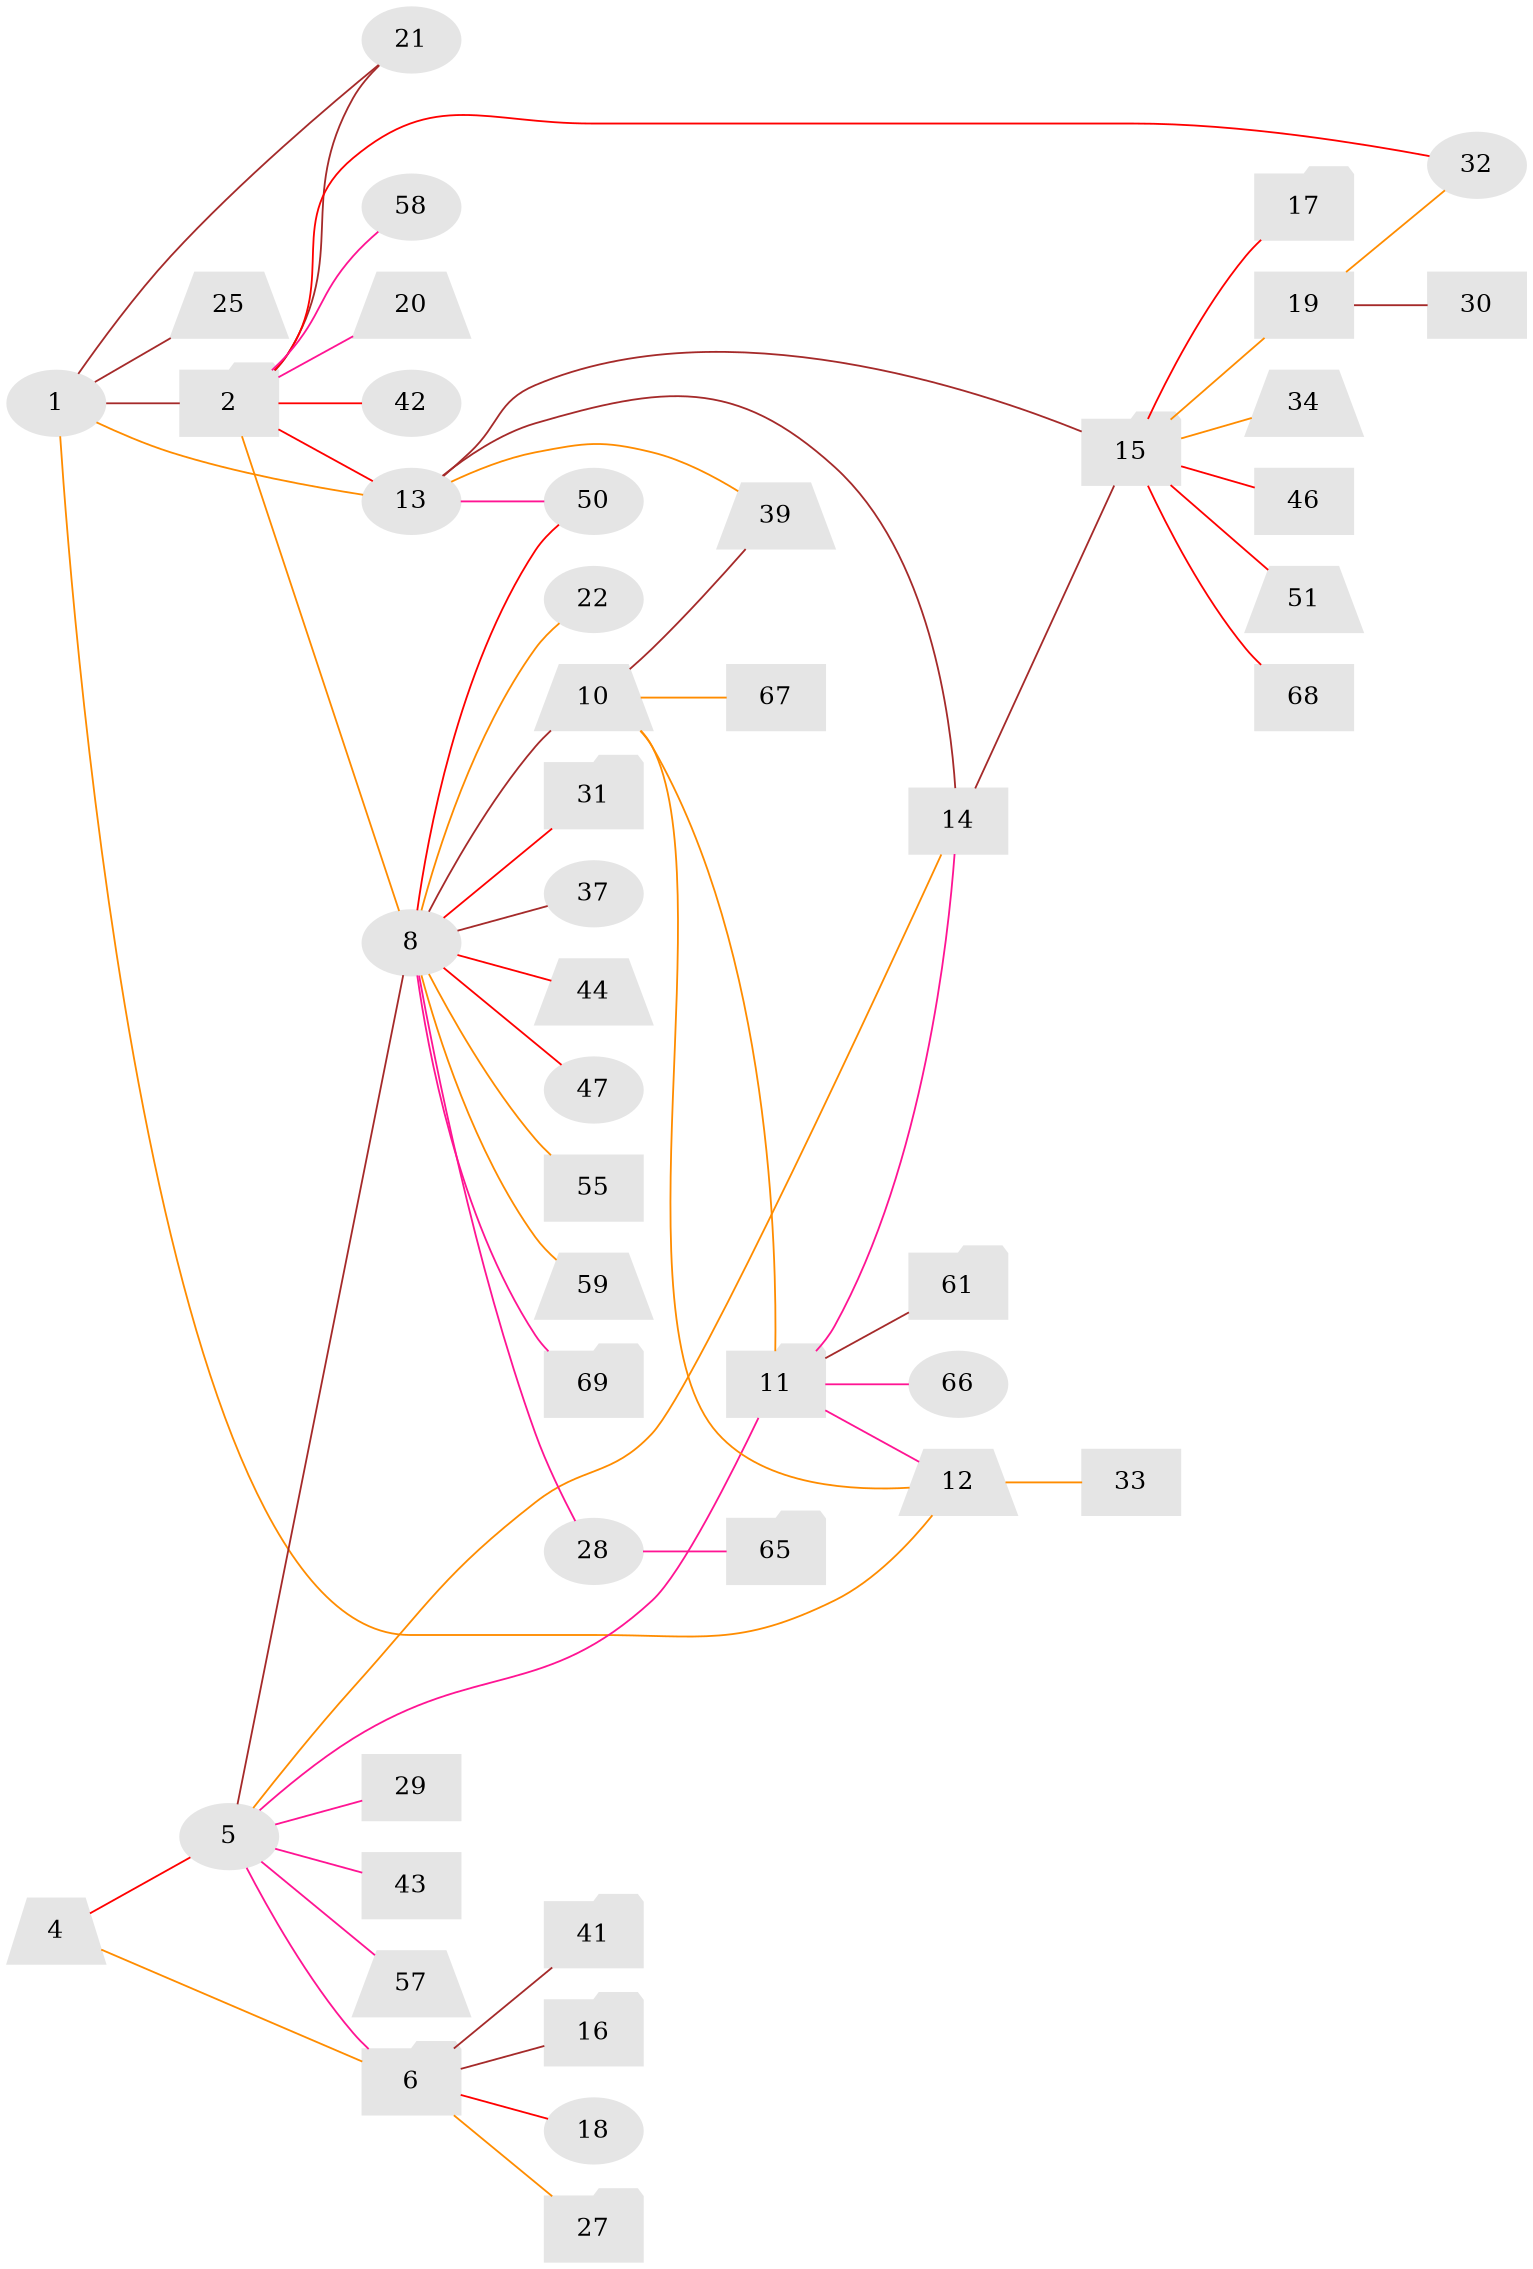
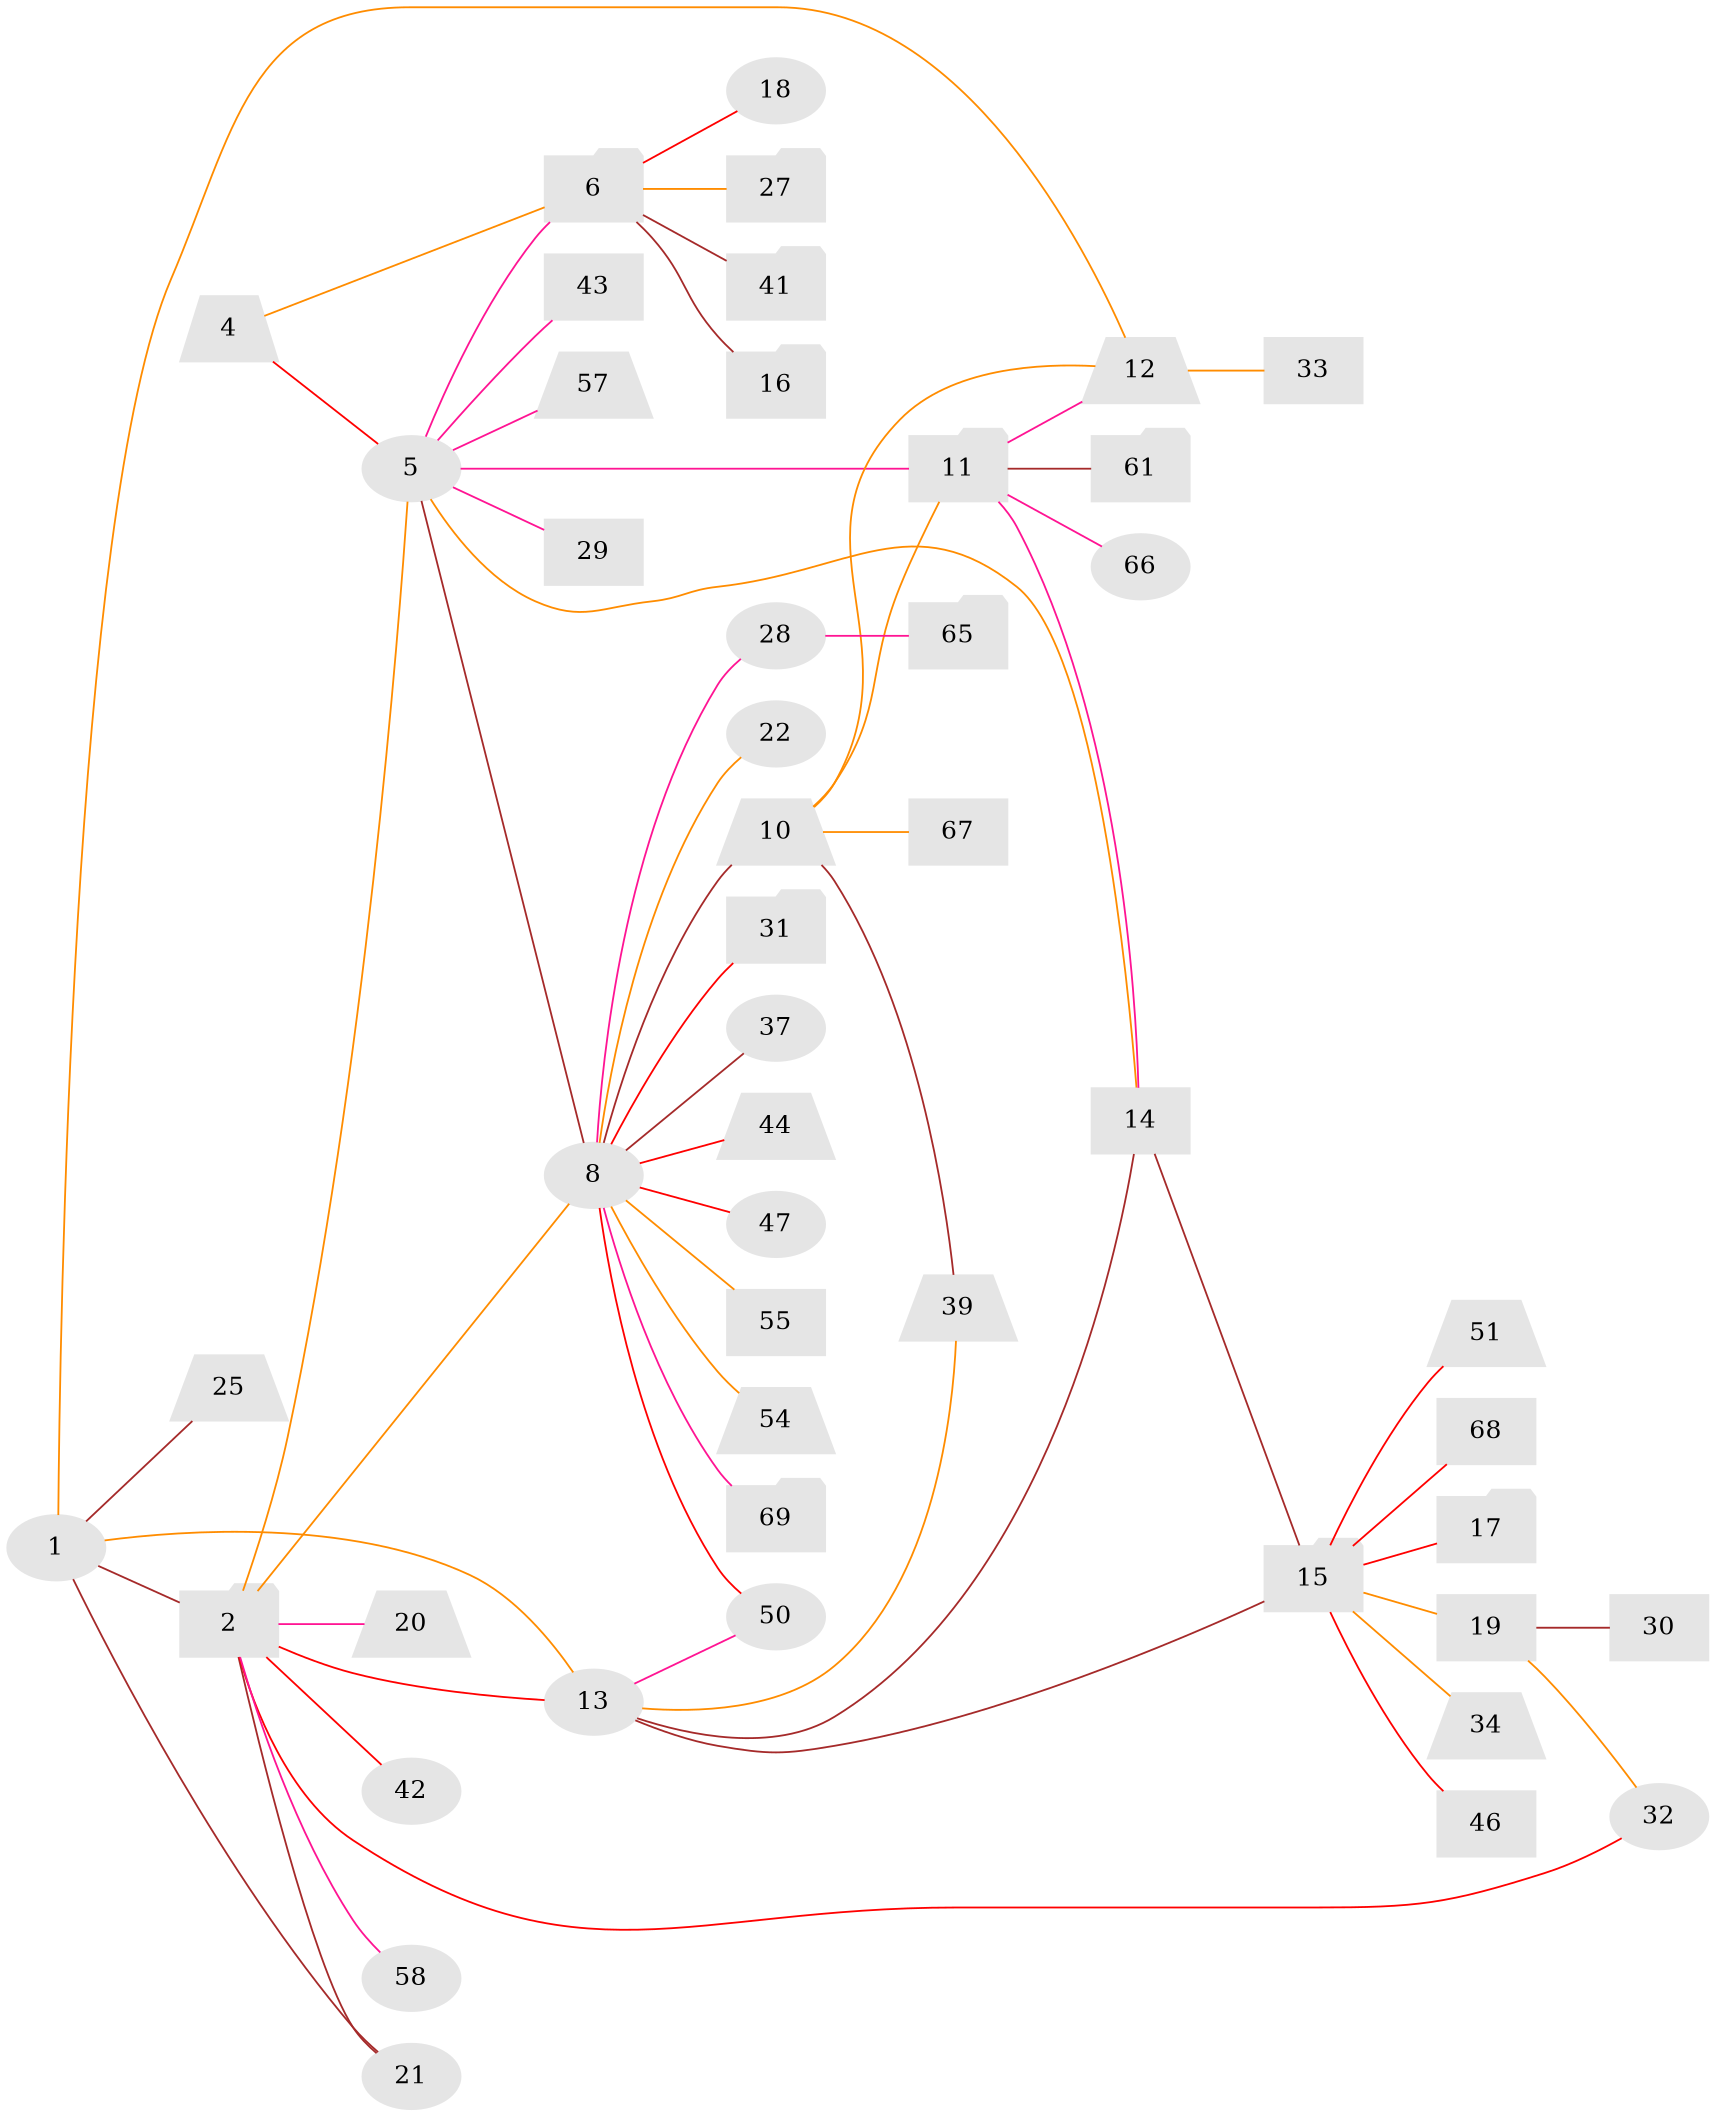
edge "5" -- "2": added
node "59": label "59" -> "54"
